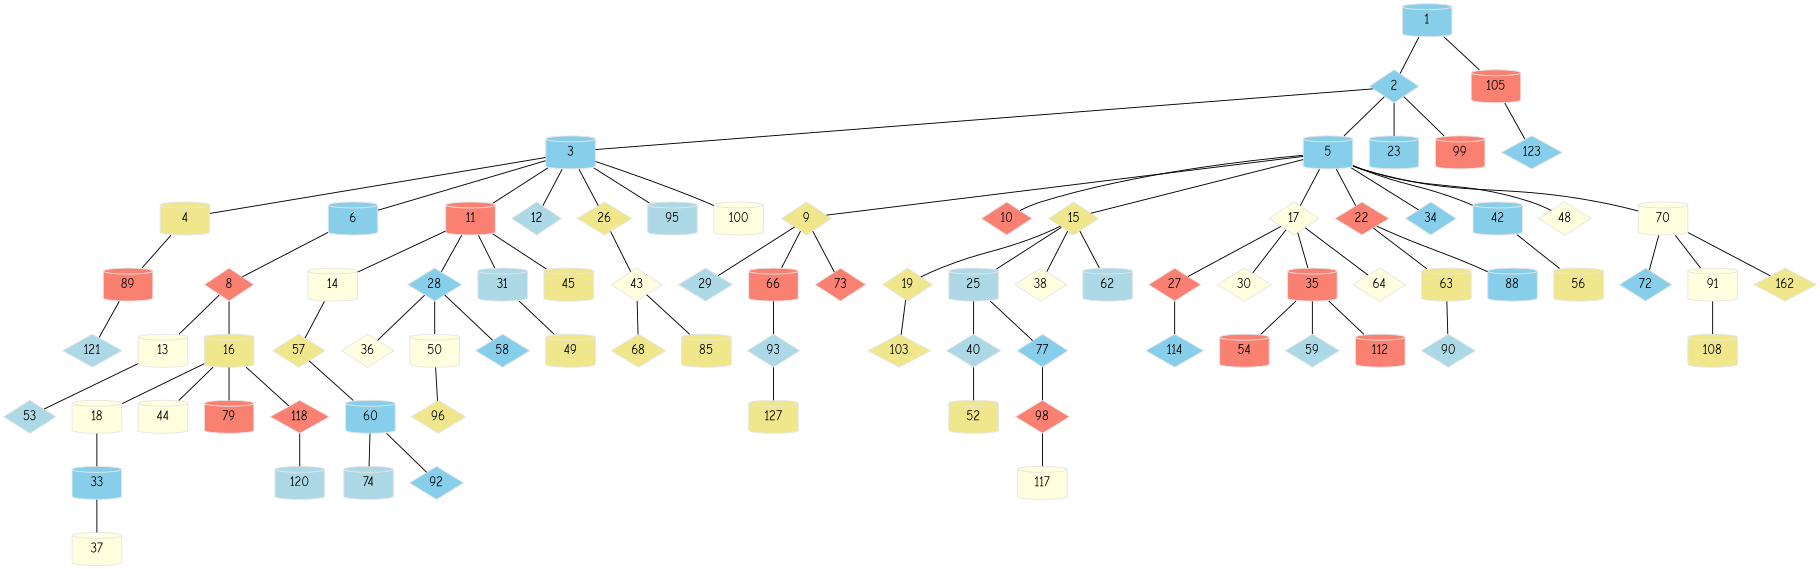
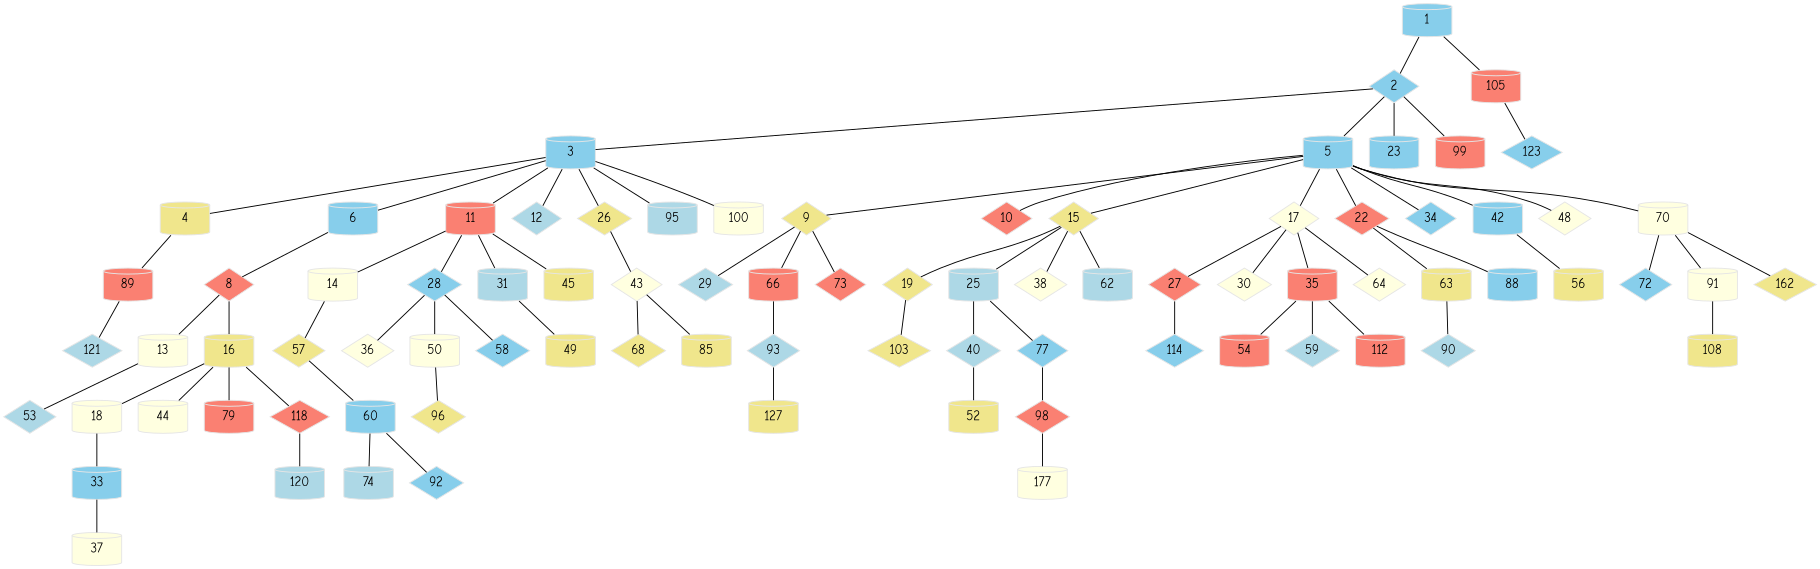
node "117": label "117" -> "177"
